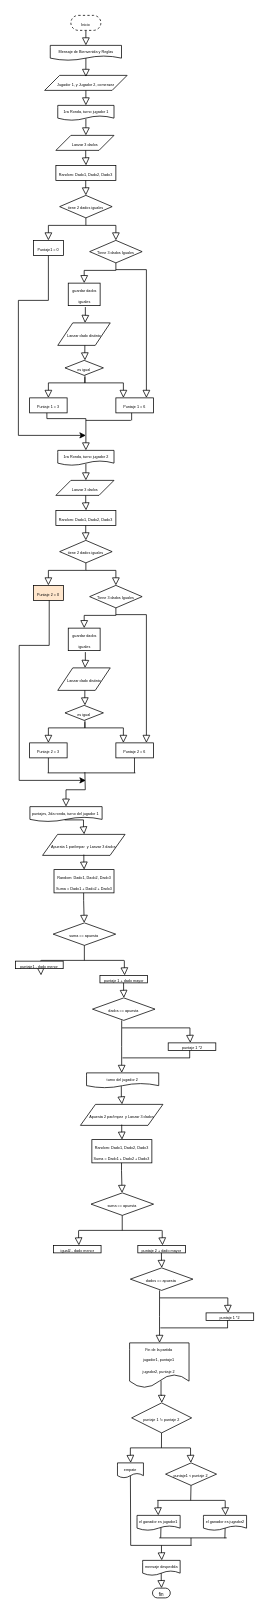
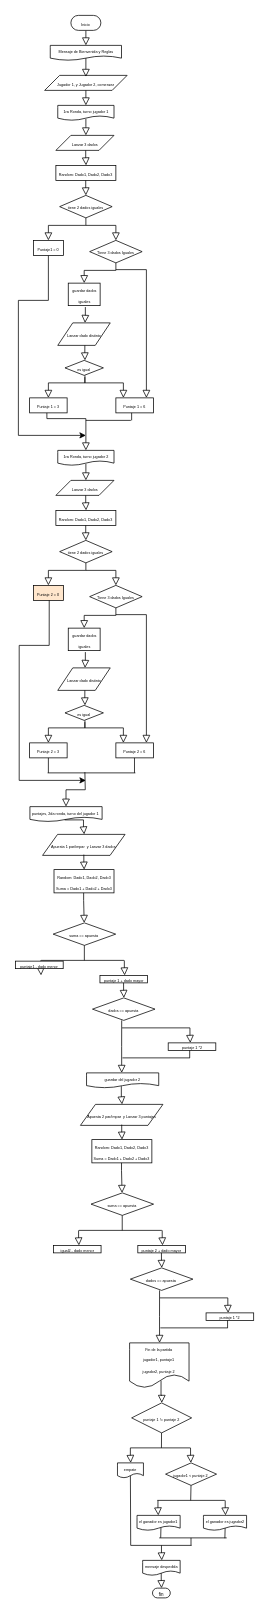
node "Inicio": style dashed -> solid
node "turno del jugador 2": label "turno del jugador 2" -> "guardar del jugador 2"
node "Apuesta 2 par/impar y Lanzar 3 dados": label "Apuesta 2 par/impar y Lanzar 3 dados" -> "Apuesta 2 par/impar y Lanzar 3 puntajes"
node "puntaje1 < puntaje 2": label "puntaje1 < puntaje 2" -> "jugador1 < puntaje 2"
